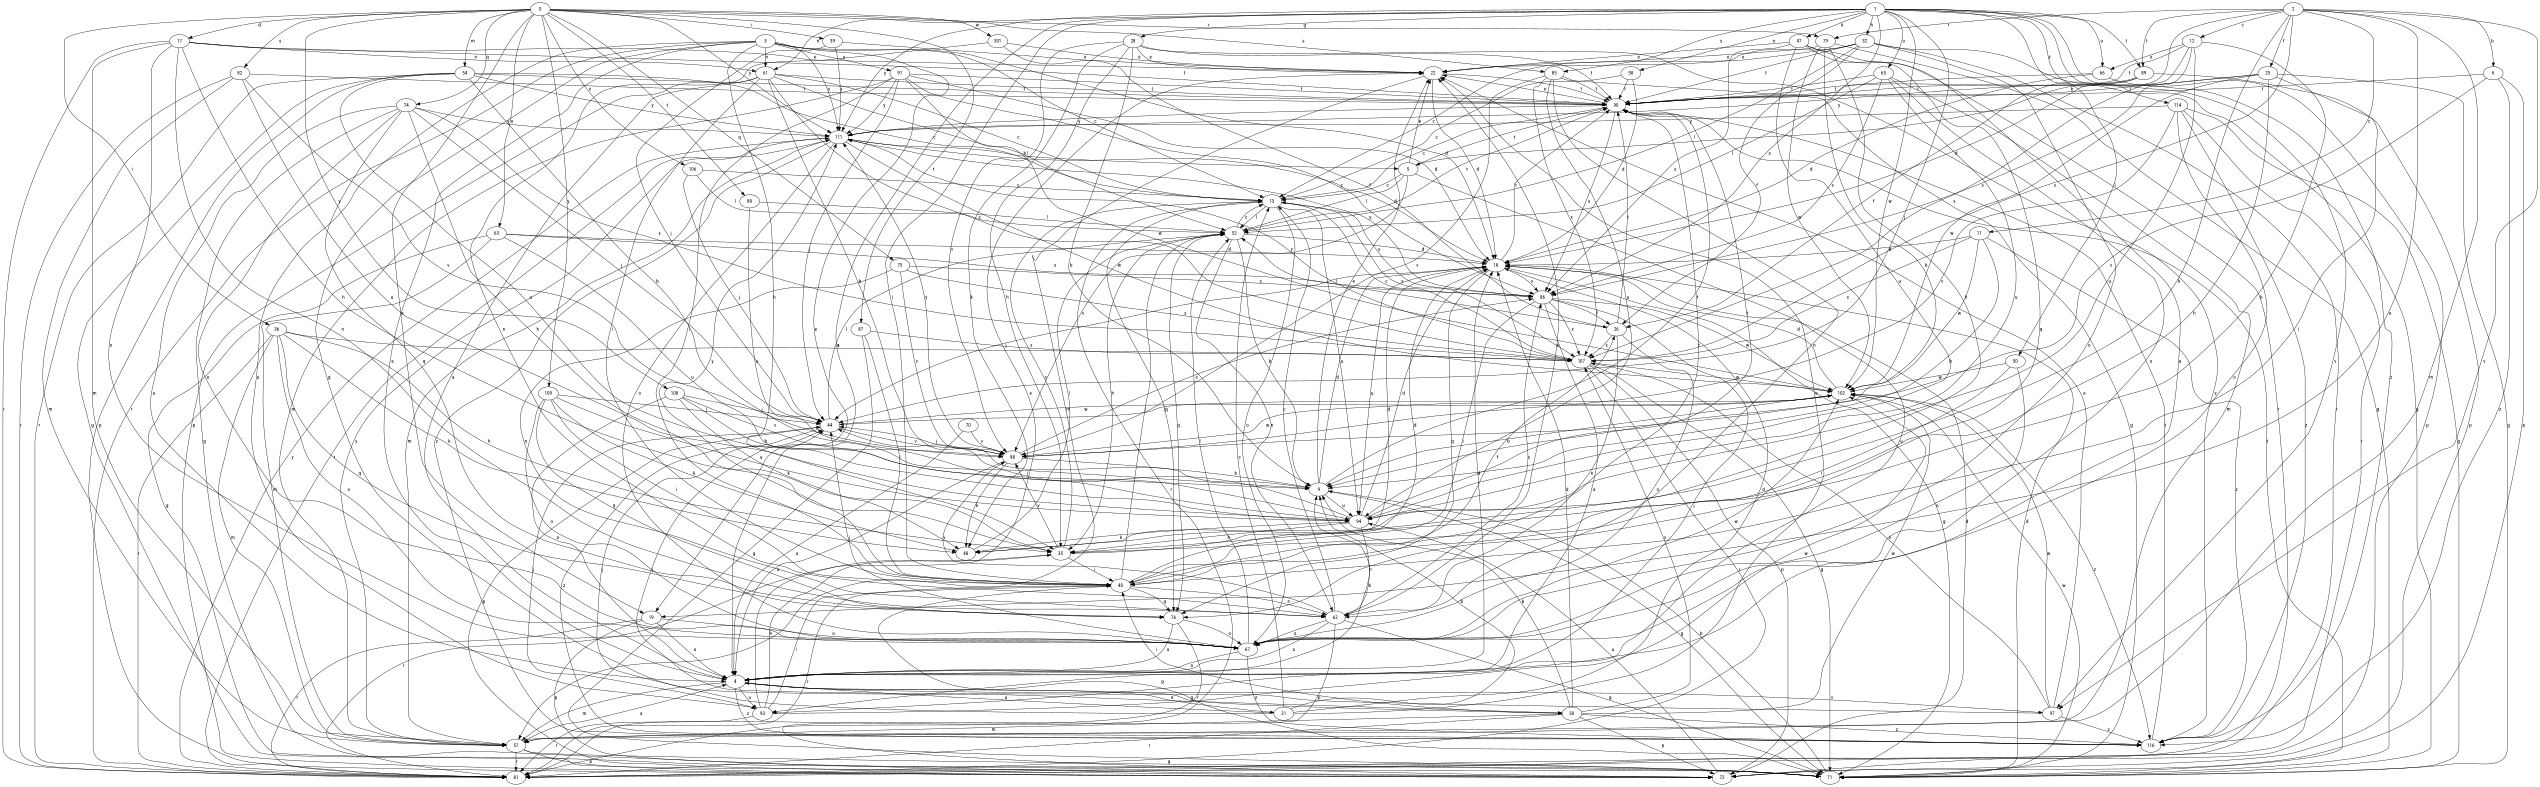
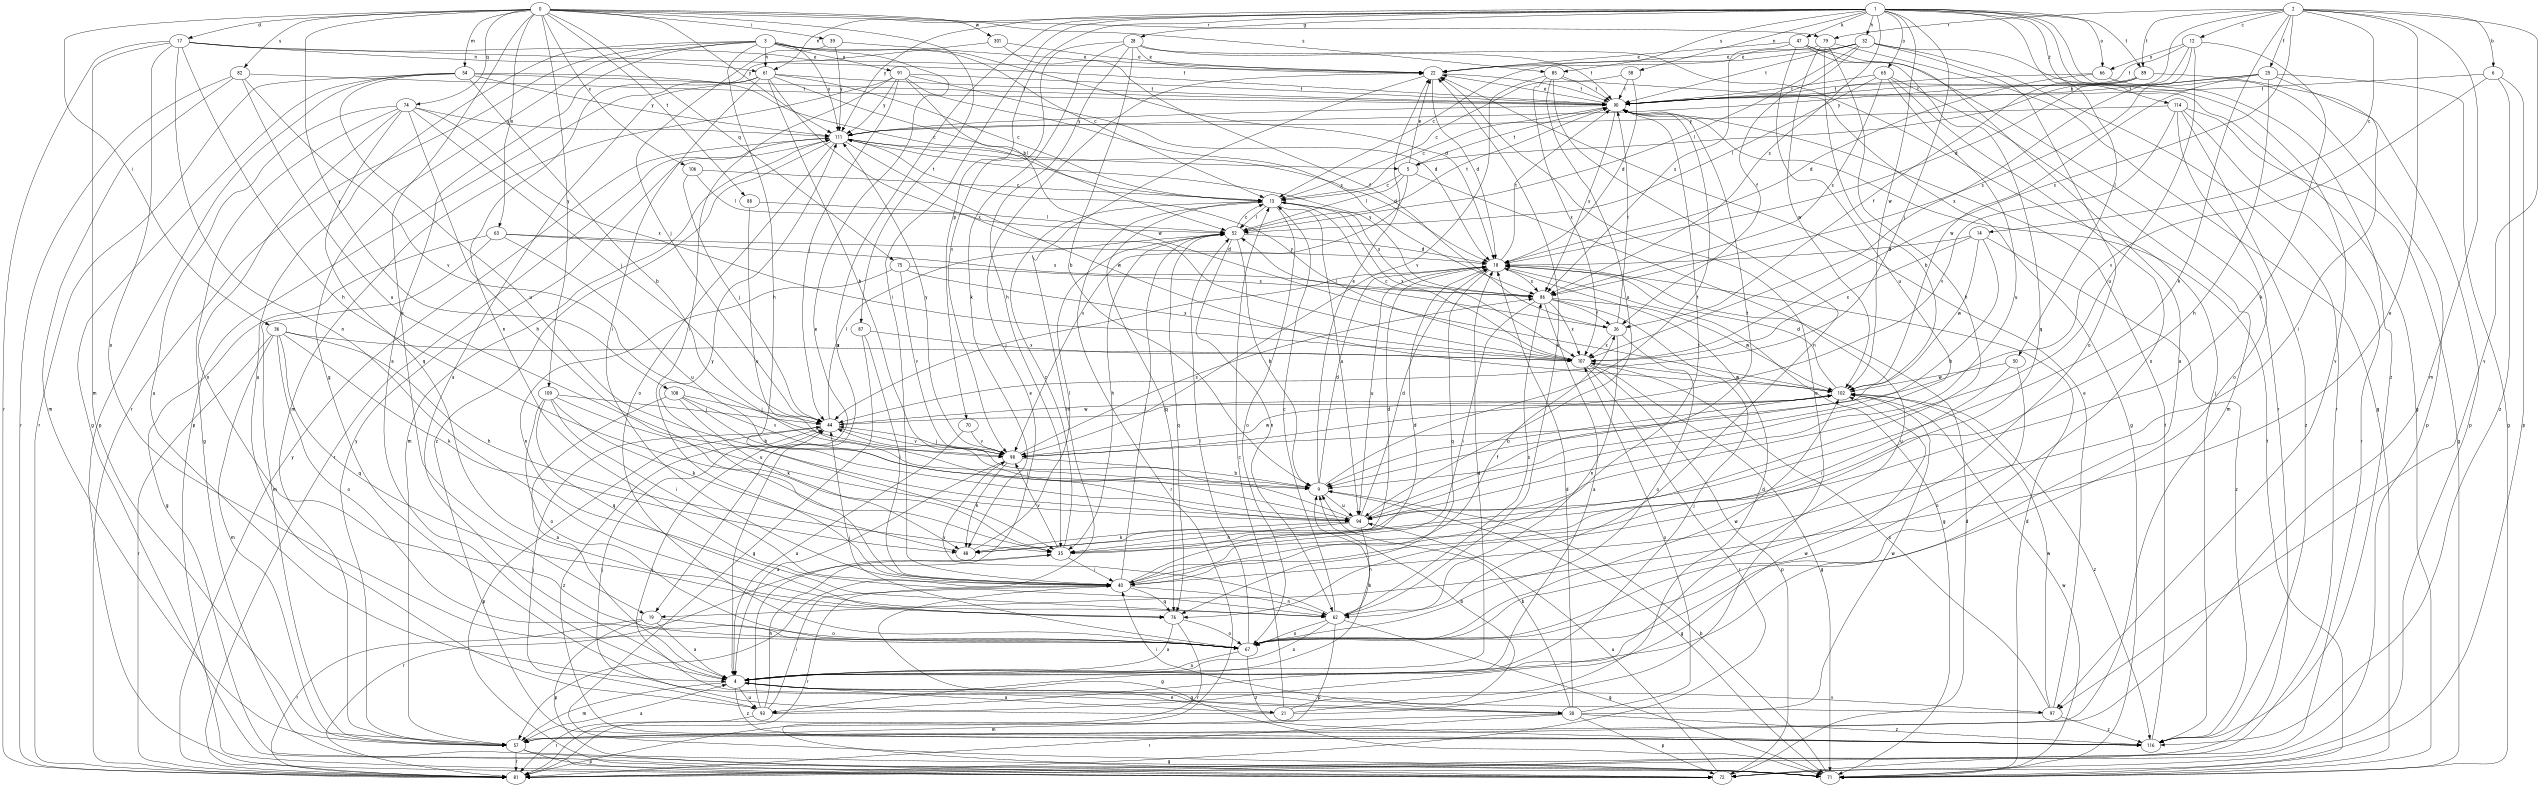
edge "1" -> "70": added, label "p"
node "11": label "11" -> "14"
edge "28" -> "116": label "z" -> "j"
